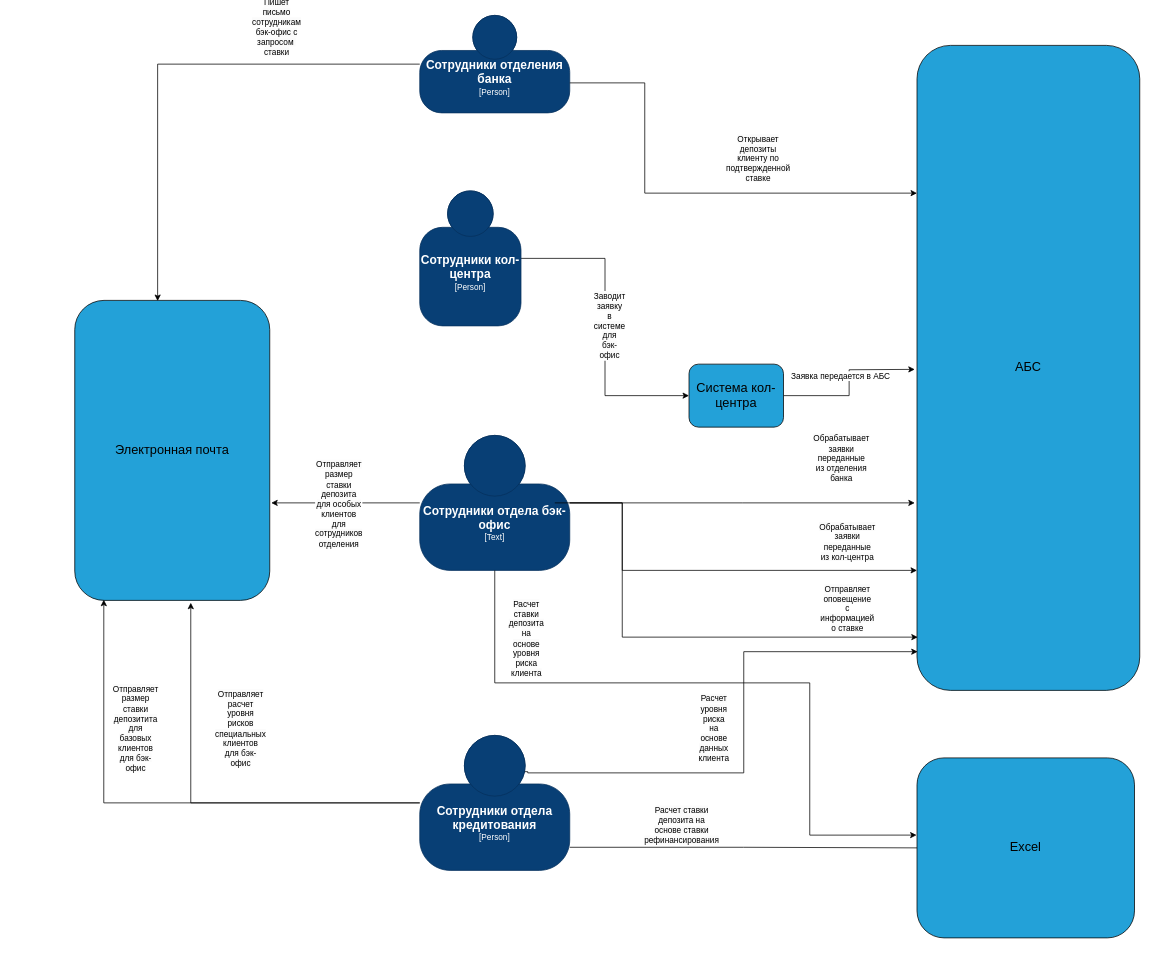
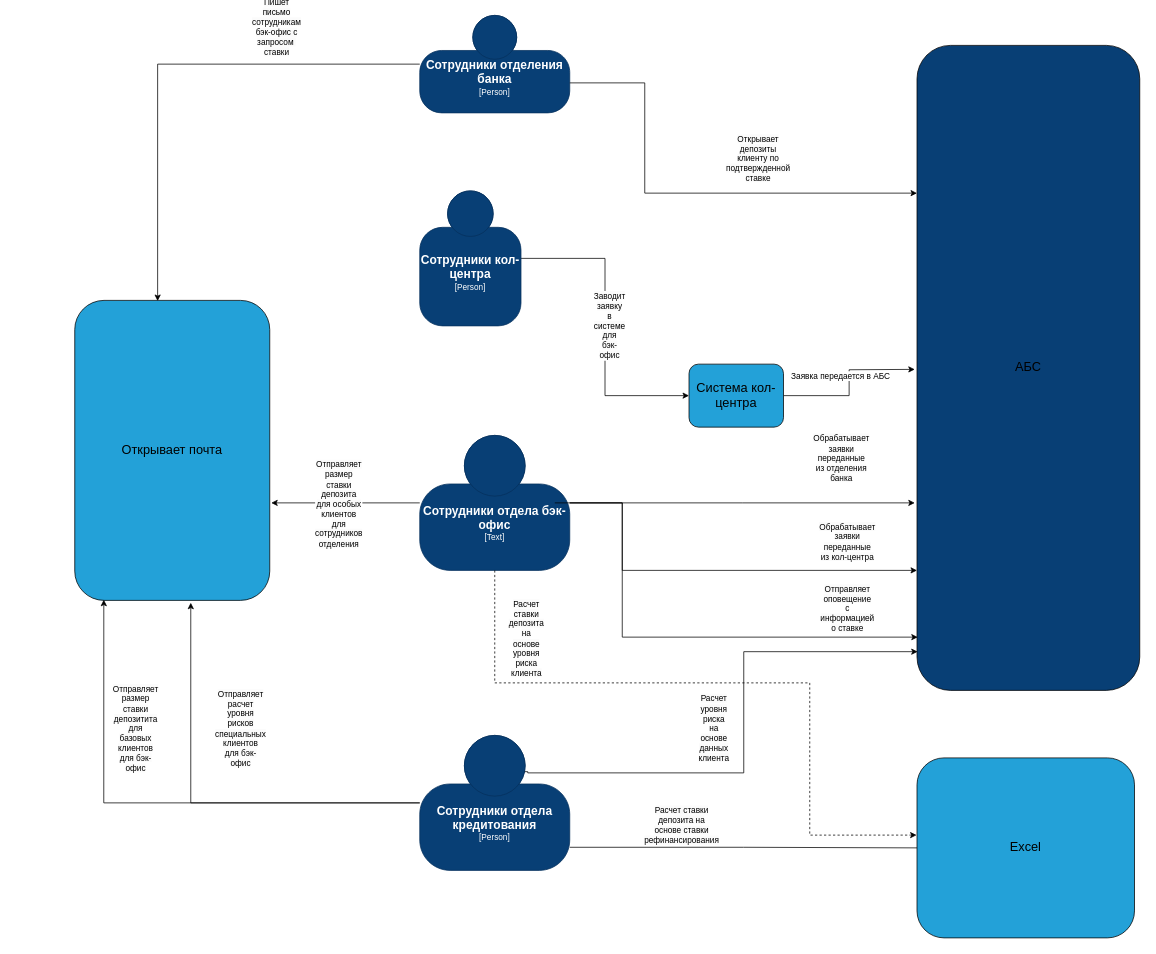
node "АБС": fillcolor #23a1d8 -> #083f75
node "Электронная почта": label "Электронная почта" -> "Открывает почта"
edge "Сотрудники отдела бэк-офис [Text]" -> "Excel": style solid -> dashed
